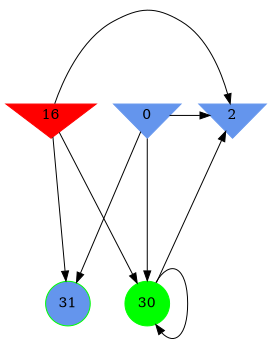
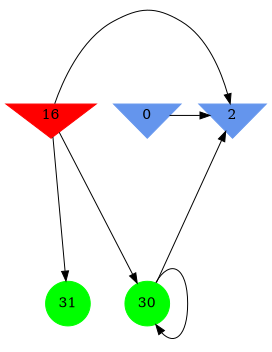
edge "0" -> "31": removed
edge "0" -> "30": removed
node "31": fillcolor cornflowerblue -> green
